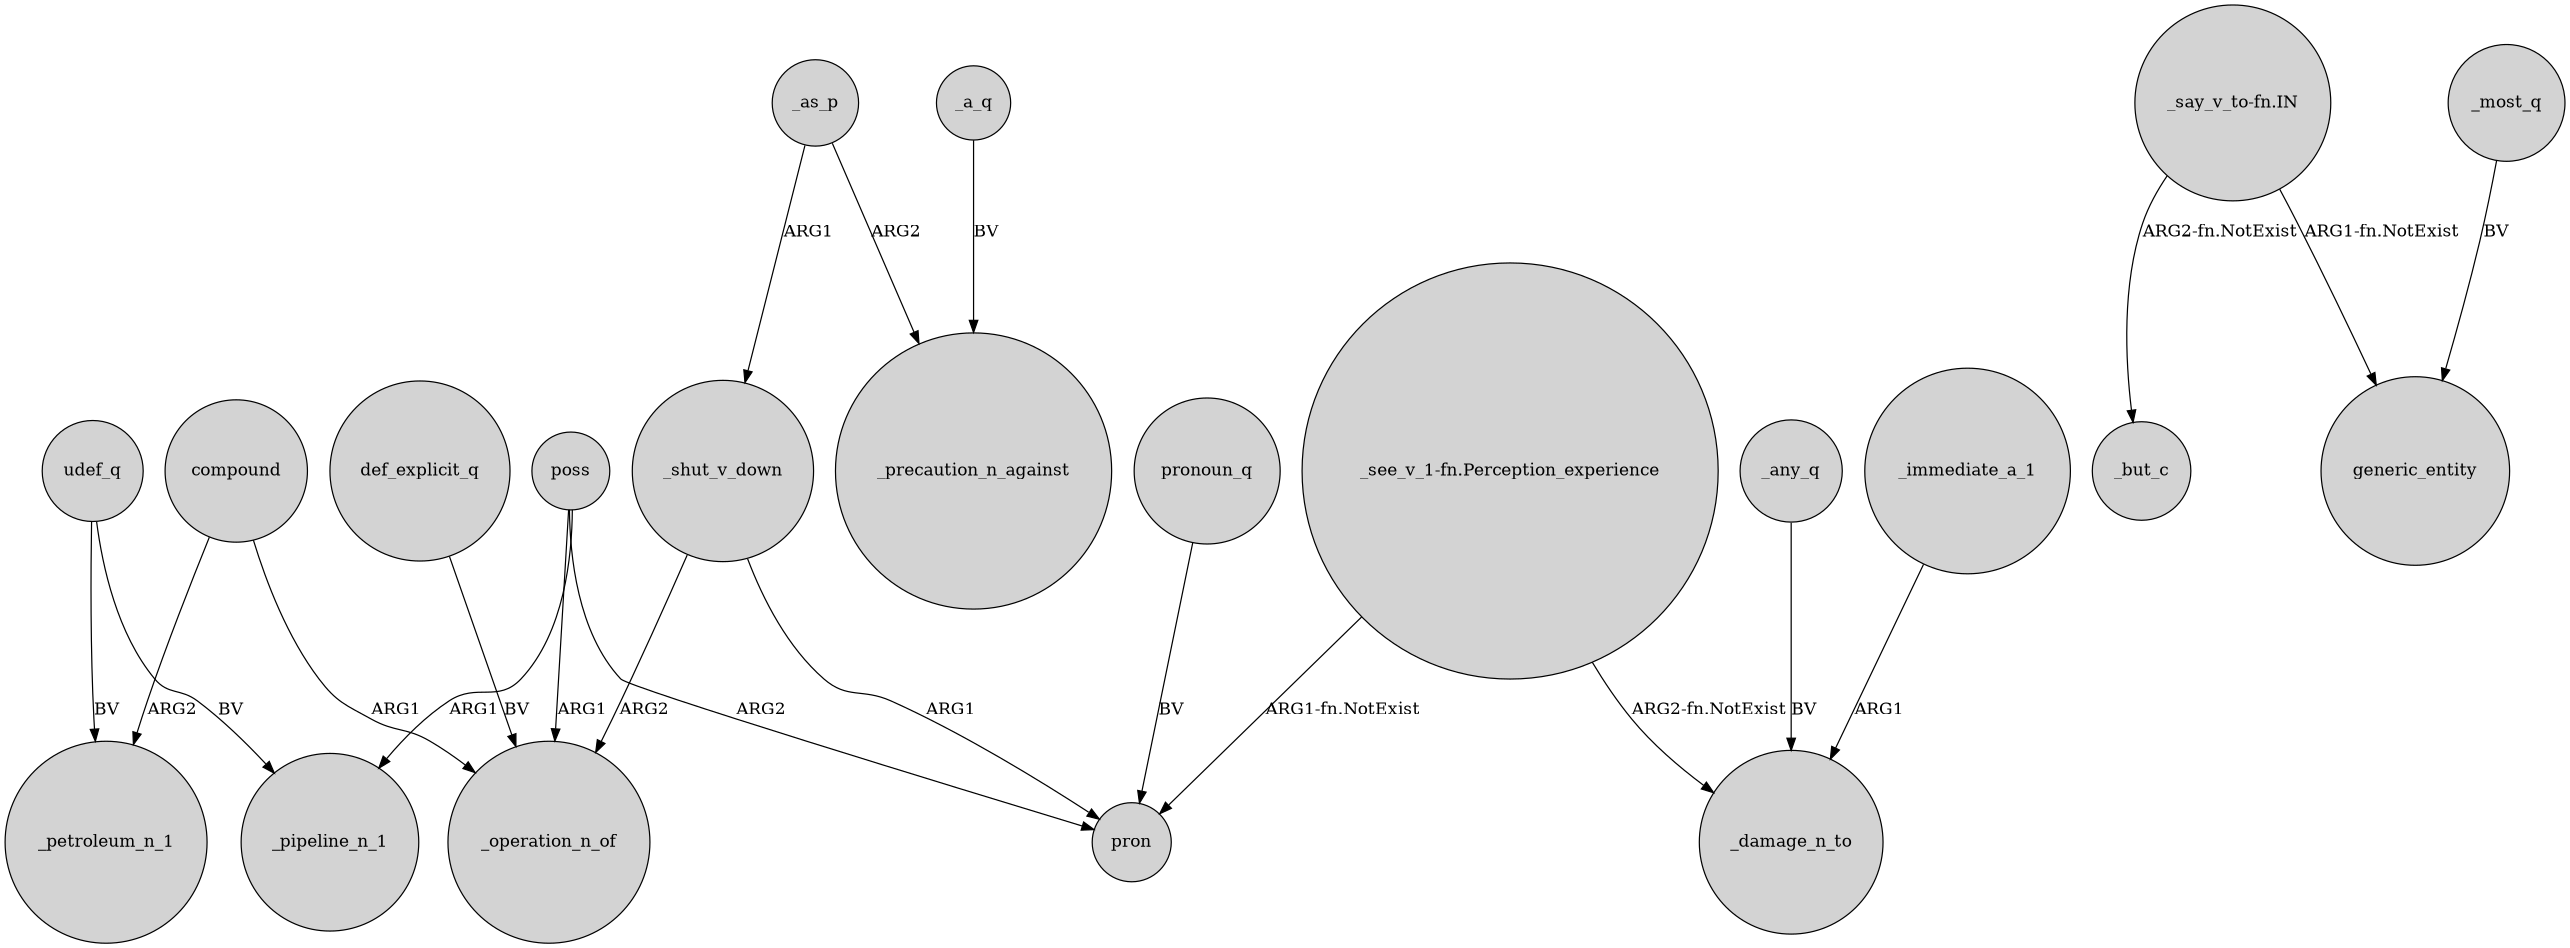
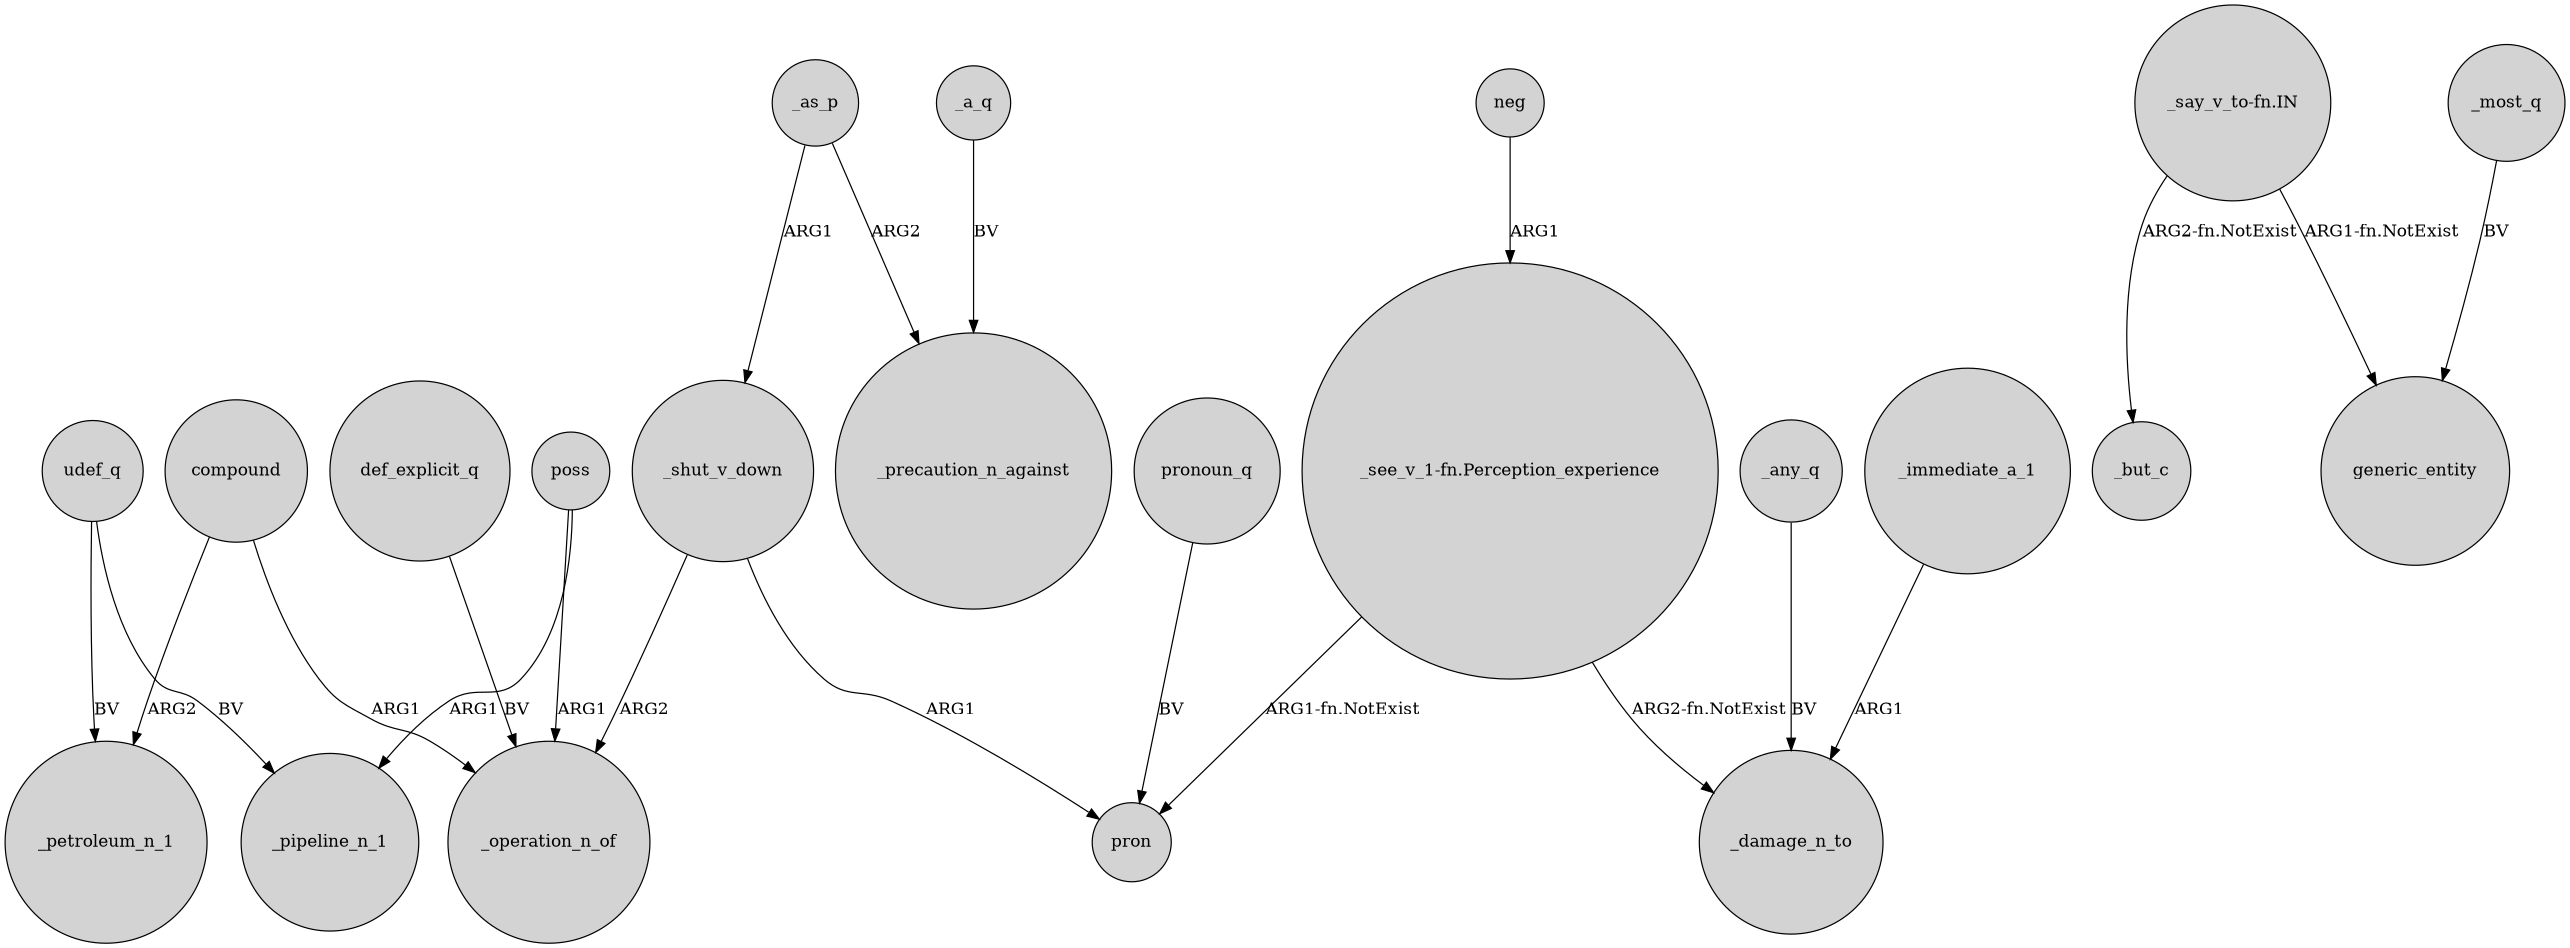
node "neg": added
edge "poss" -> "pron": removed, label "ARG2"
